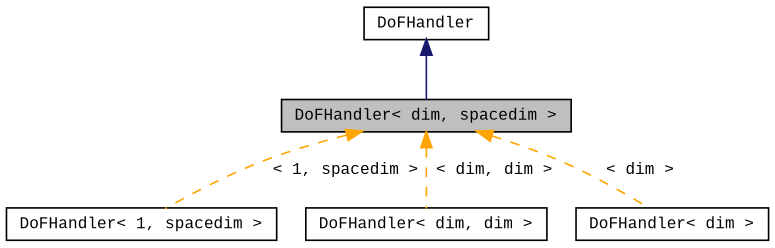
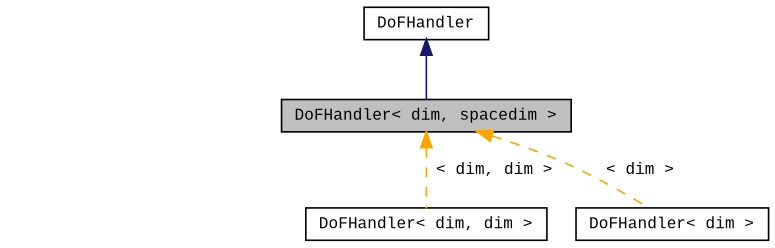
node "DoFHandler< 1, spacedim >": removed
